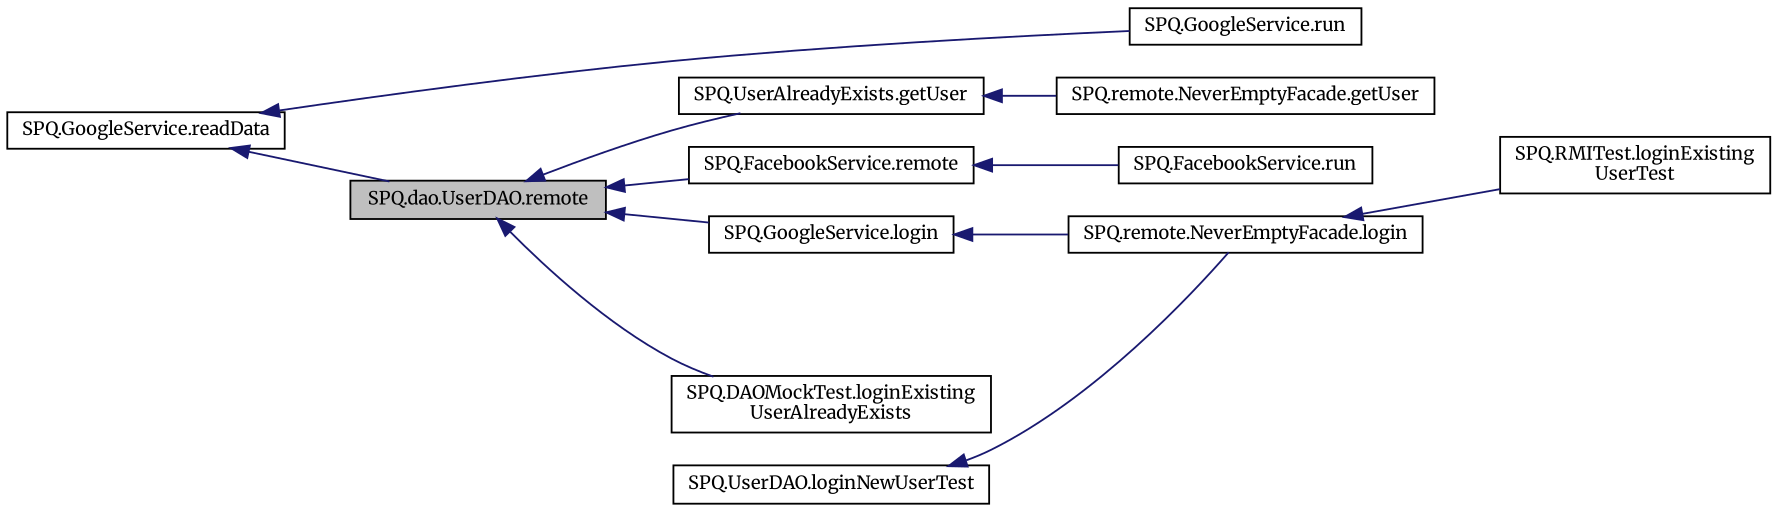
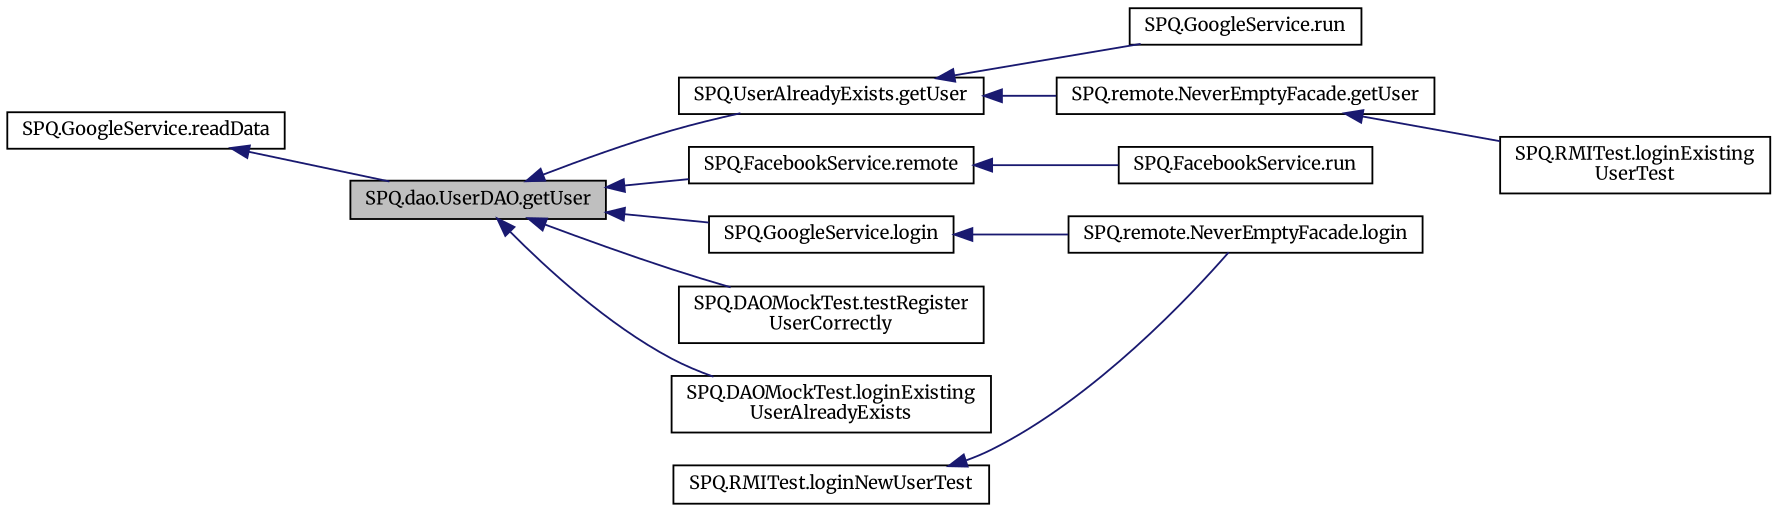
edge "SPQ.GoogleService.run" -> "SPQ.GoogleService.readData": now "SPQ.GoogleService.run" -> "SPQ.UserAlreadyExists.getUser"
node "SPQ.dao.UserDAO.remote": label "SPQ.dao.UserDAO.remote" -> "SPQ.dao.UserDAO.getUser"
edge "SPQ.RMITest.loginExisting UserTest" -> "SPQ.remote.NeverEmptyFacade.login": now "SPQ.RMITest.loginExisting UserTest" -> "SPQ.remote.NeverEmptyFacade.getUser"
node "SPQ.DAOMockTest.testRegister UserCorrectly": added
node "SPQ.UserDAO.loginNewUserTest": label "SPQ.UserDAO.loginNewUserTest" -> "SPQ.RMITest.loginNewUserTest"
